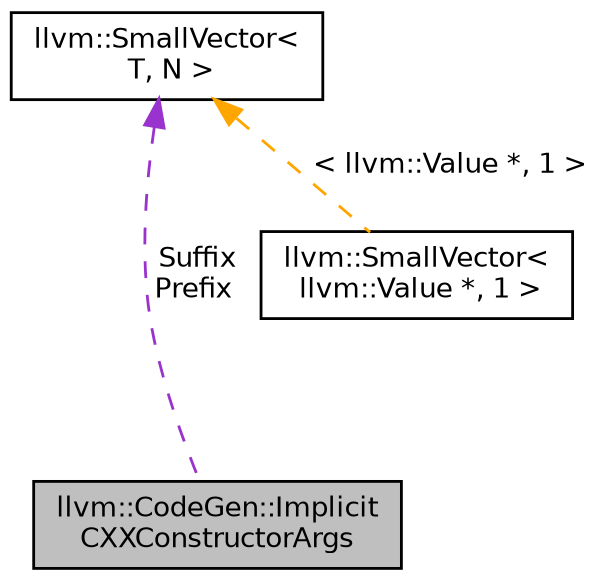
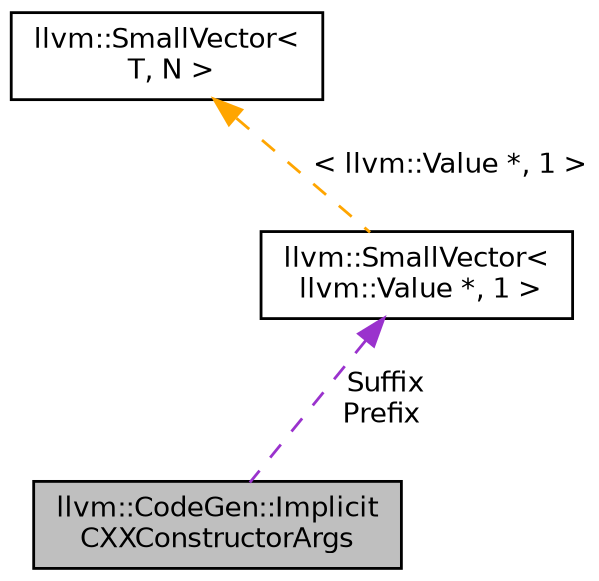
edge "llvm::CodeGen::Implicit CXXConstructorArgs" -> "llvm::SmallVector< T, N >": now "llvm::CodeGen::Implicit CXXConstructorArgs" -> "llvm::SmallVector< llvm::Value *, 1 >"
